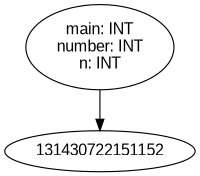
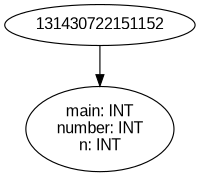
edge "main: INT number: INT n: INT" -> "131430722151152": reversed
